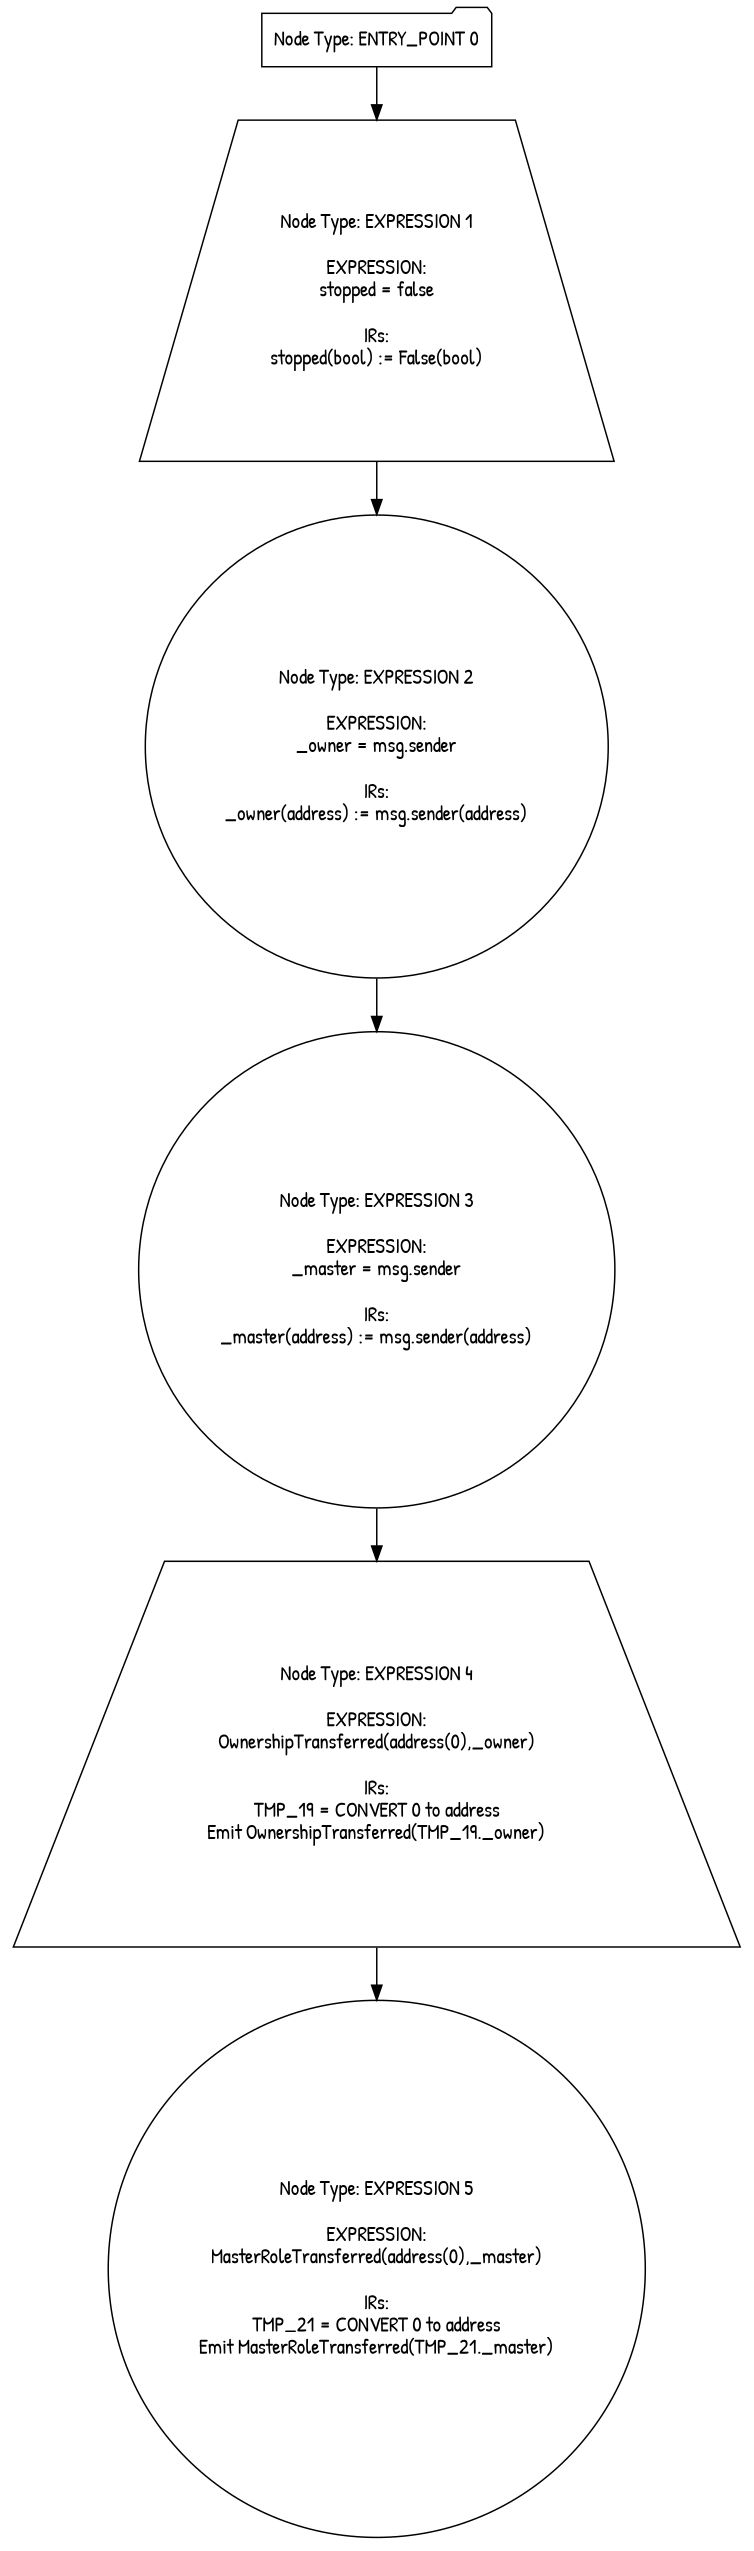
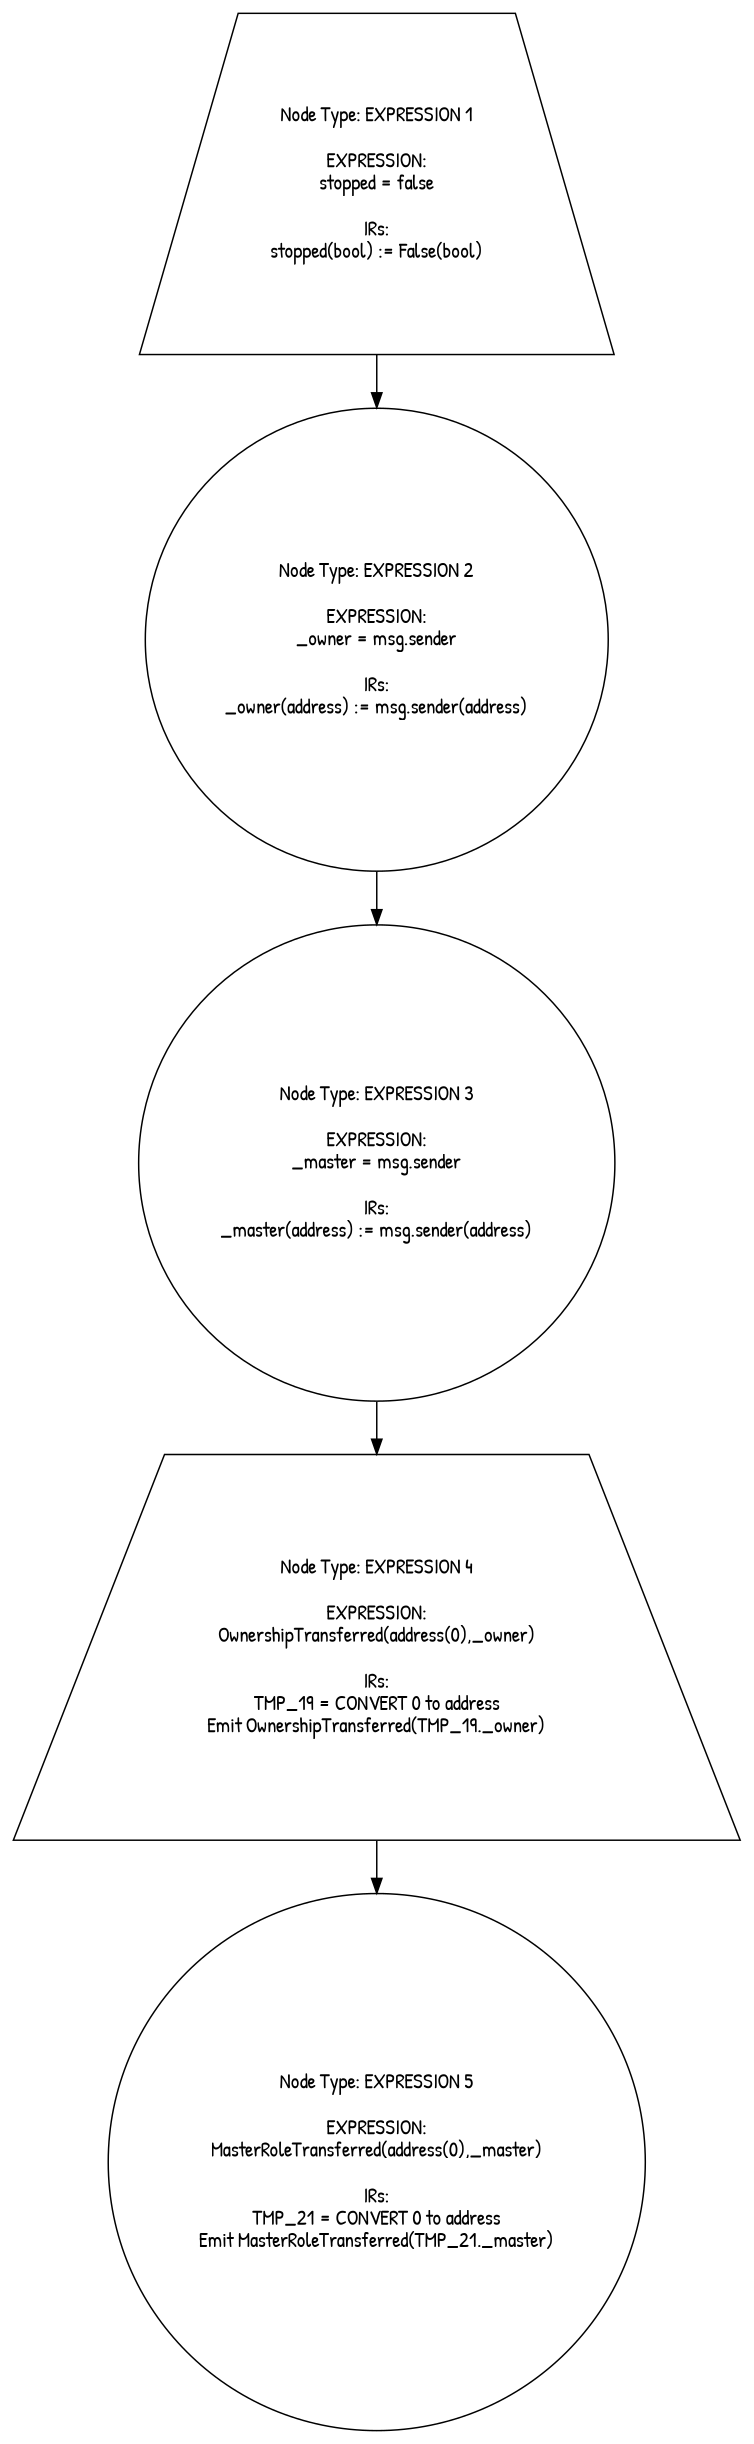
node "Node Type: ENTRY_POINT 0": removed
